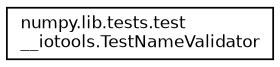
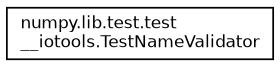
node "numpy.lib.tests.test __iotools.TestNameValidator": label "numpy.lib.tests.test __iotools.TestNameValidator" -> "numpy.lib.test.test __iotools.TestNameValidator"
